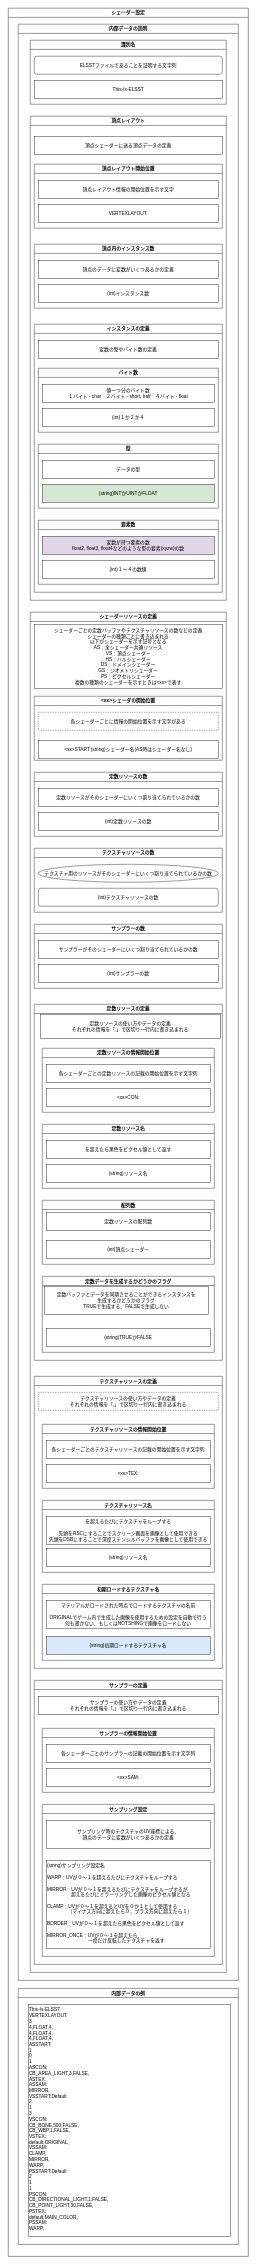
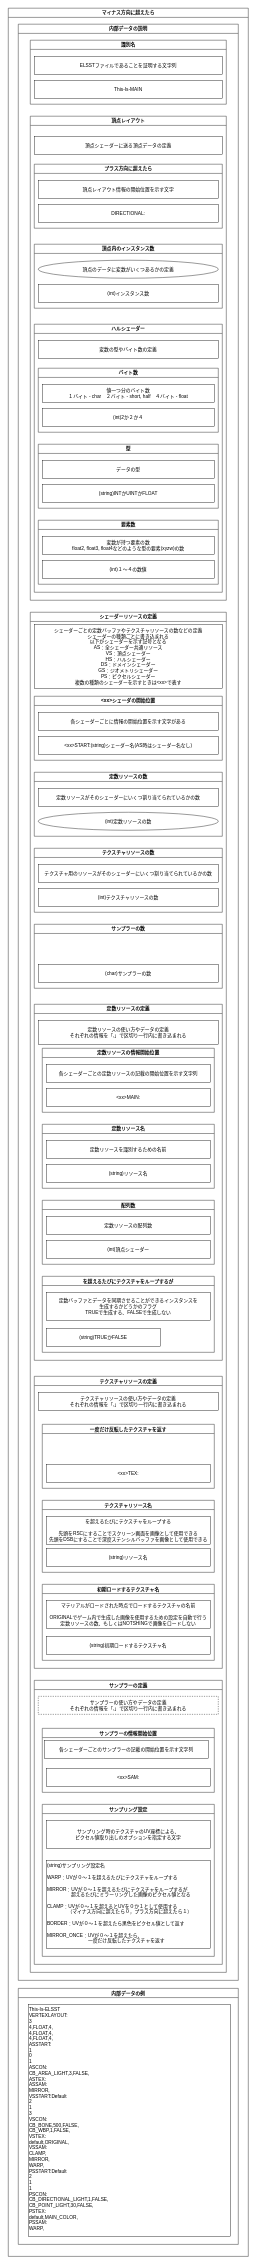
node "シェーダー設定": label "シェーダー設定" -> "マイナス方向に超えたら"
node "ELSSTファイルであることを証明する文字列": shape rounded rectangle -> rectangle
node "This-Is-ELSST": label "This-Is-ELSST" -> "This-Is-MAIN"
node "頂点レイアウト開始位置": label "頂点レイアウト開始位置" -> "プラス方向に超えたら"
node "VERTEXLAYOUT:": label "VERTEXLAYOUT:" -> "DIRECTIONAL:"
node "頂点のデータに変数がいくつあるかの定義": shape rectangle -> ellipse
node "インスタンスの定義": label "インスタンスの定義" -> "ハルシェーダー"
node "(int)１か２か４": label "(int)１か２か４" -> "(int)2か２か４"
node "(string)INTかUINTかFLOAT": fillcolor #d5e8d4 -> #ffffff
node "変数が持つ要素の数 float2, float3, float4などのような型の要素(xyzw)の数": fillcolor #e1d5e7 -> #ffffff
node "各シェーダーごとに情報の開始位置を示す文字がある": style dashed -> solid
node "<xx>START:(string)シェーダー名(AS時はシェーダー名なし)": moved (128, 749) -> (128, 745)
node "(int)定数リソースの数": shape rectangle -> ellipse
node "テクスチャ用のリソースがそのシェーダーにいくつ割り当てられているかの数": shape ellipse -> rectangle
node "(int)テクスチャリソースの数": shape rounded rectangle -> rectangle
node "サンプラーがそのシェーダーにいくつ割り当てられているかの数": removed
node "(int)サンプラーの数": label "(int)サンプラーの数" -> "(char)サンプラーの数"
node "定数リソースの使い方やデータの定義 それぞれの情報を「,」で区切り一行内に書き込まれる": moved (130, 1026) -> (128, 1032)
node "<xx>CON:": label "<xx>CON:" -> "<xx>MAIN:"
node "を超えたら黒色をピクセル値として返す": label "を超えたら黒色をピクセル値として返す" -> "定数リソースを識別するための名前"
node "定数リソースの配列数": moved (128, 1221) -> (128, 1225)
node "定数データを生成するかどうかのフラグ": label "定数データを生成するかどうかのフラグ" -> "を超えるたびにテクスチャをループするが"
node "定数バッファとデータを同期させることができるインスタンスを 生成するかどうかのフラグ TRUEで生成する、FALSEで生成しない": moved (126, 1300) -> (128, 1306)
node "(string)TRUEかFALSE": size 164x18 -> 114x18
node "テクスチャリソースの使い方やデータの定義 それぞれの情報を「,」で区切り一行内に書き込まれる": style dashed -> solid
node "テクスチャリソースの情報開始位置": label "テクスチャリソースの情報開始位置" -> "一度だけ反転したテクスチャを返す"
node "各シェーダーごとのテクスチャリソースの記載の開始位置を示す文字列": removed
node "マテリアルがロードされた時点でロードするテクスチャの名前 ORIGINALでゲーム内で生成した画像を使用するための設定を自動で行う 何も書かない、もしくはNOTSHINGで画像をロードしない": label "マテリアルがロードされた時点でロードするテクスチャの名前 ORIGINALでゲーム内で生成した画像を使用するための設定を自動で行う 何も書かない、もしくはNOTSHINGで画像をロードしない" -> "マテリアルがロードされた時点でロードするテクスチャの名前 ORIGINALでゲーム内で生成した画像を使用するための設定を自動で行う 定数リソースの数、もしくはNOTSHINGで画像をロードしない"
node "(string)初期ロードするテクスチャ名": fillcolor #dae8fc -> #ffffff
node "サンプラーの使い方やデータの定義 それぞれの情報を「,」で区切り一行内に書き込まれる": style solid -> dashed
node "各シェーダーごとのサンプラーの記載の開始位置を示す文字列": moved (128, 1753) -> (126, 1749)
node "サンプリング時のテクスチャのUV座標による、 頂点のデータに変数がいくつあるかの定義": label "サンプリング時のテクスチャのUV座標による、 頂点のデータに変数がいくつあるかの定義" -> "サンプリング時のテクスチャのUV座標による、 ピクセル値取り出しのオプションを指定する文字"
